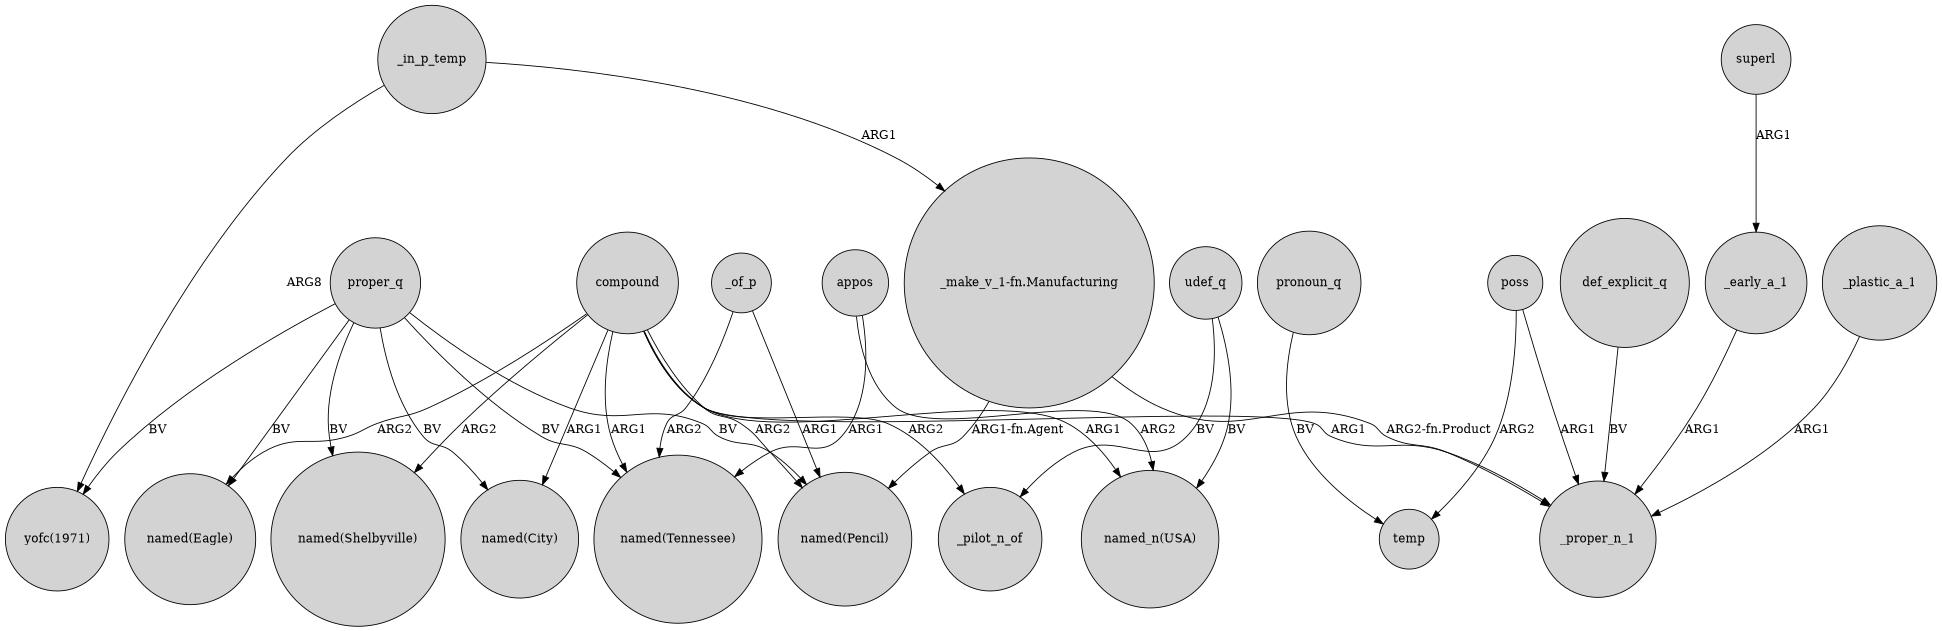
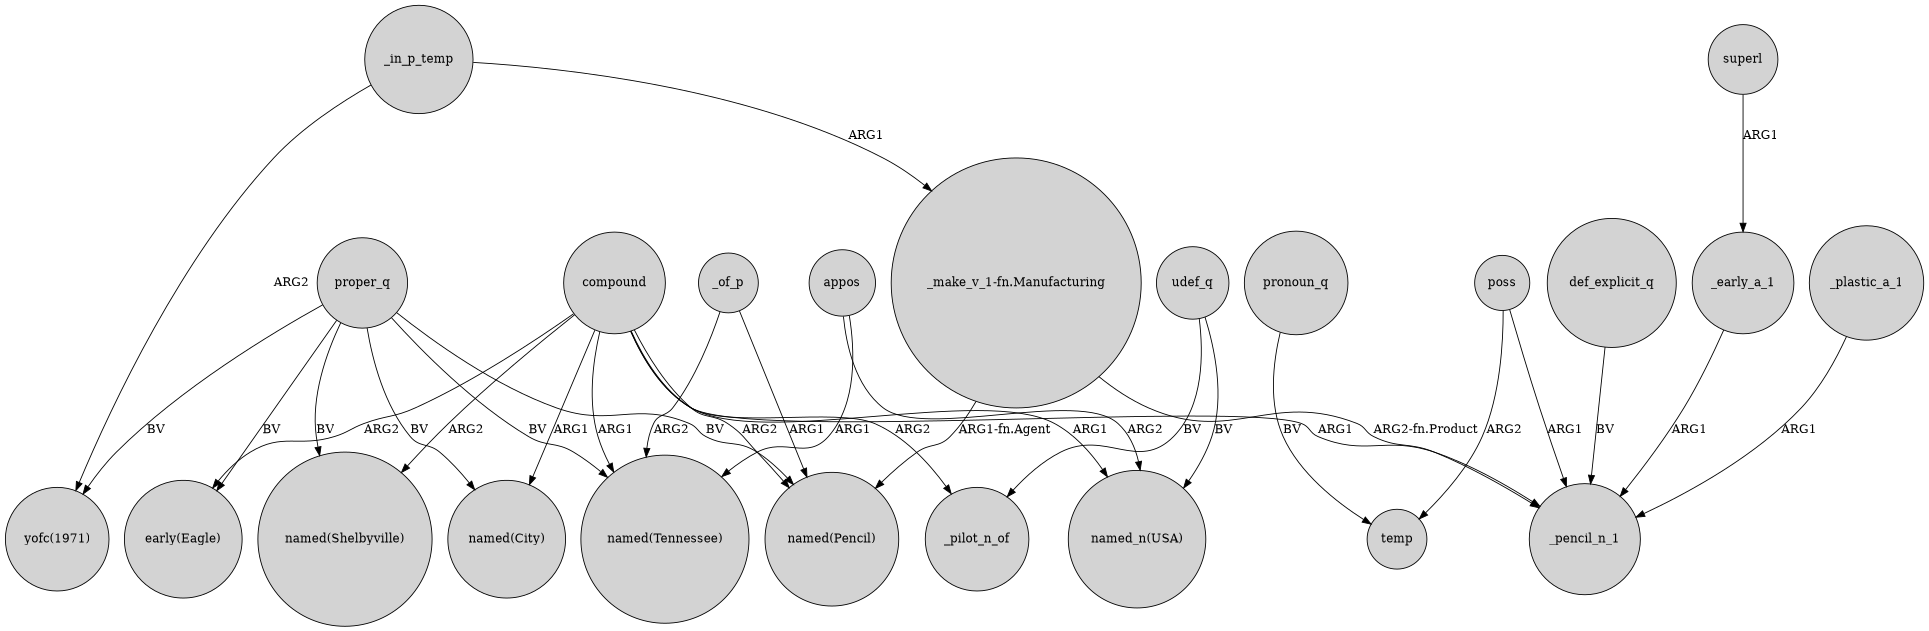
edge "_in_p_temp" -> "yofc(1971)": label "ARG8" -> "ARG2"
node "named(Eagle)": label "named(Eagle)" -> "early(Eagle)"
node "_proper_n_1": label "_proper_n_1" -> "_pencil_n_1"
